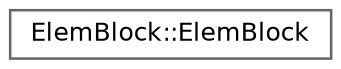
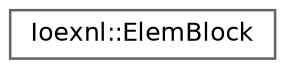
node "ElemBlock::ElemBlock": label "ElemBlock::ElemBlock" -> "Ioexnl::ElemBlock"
